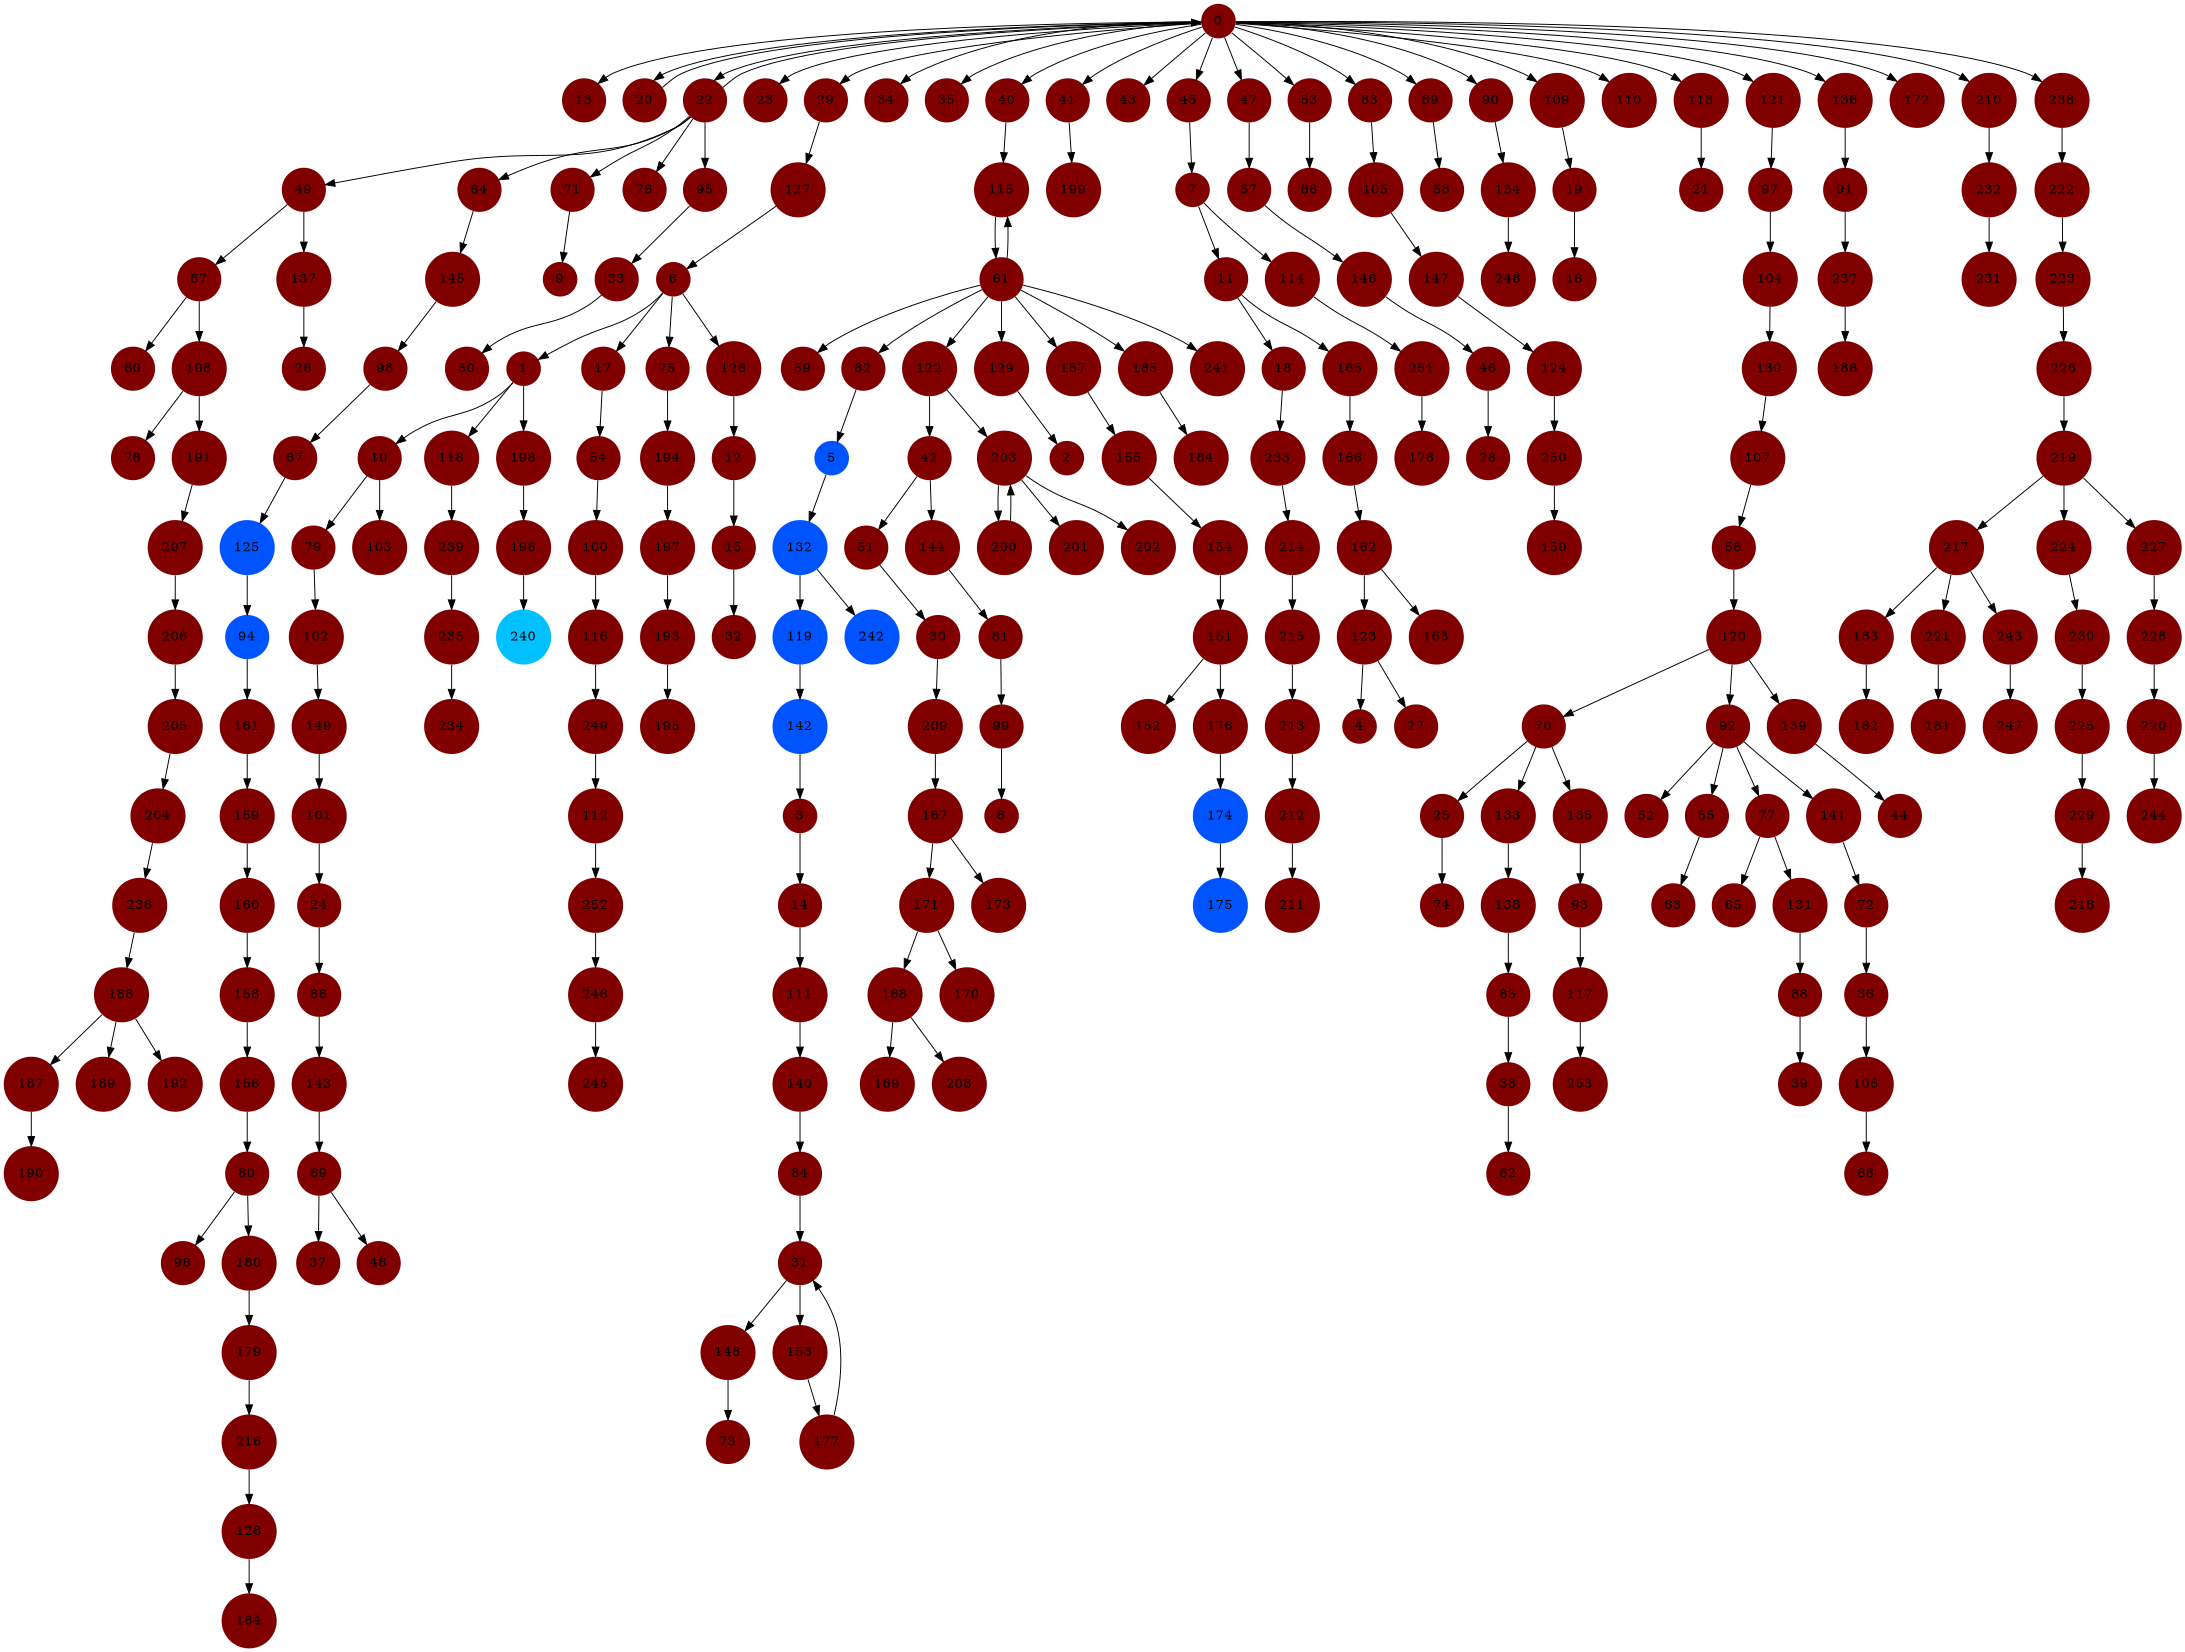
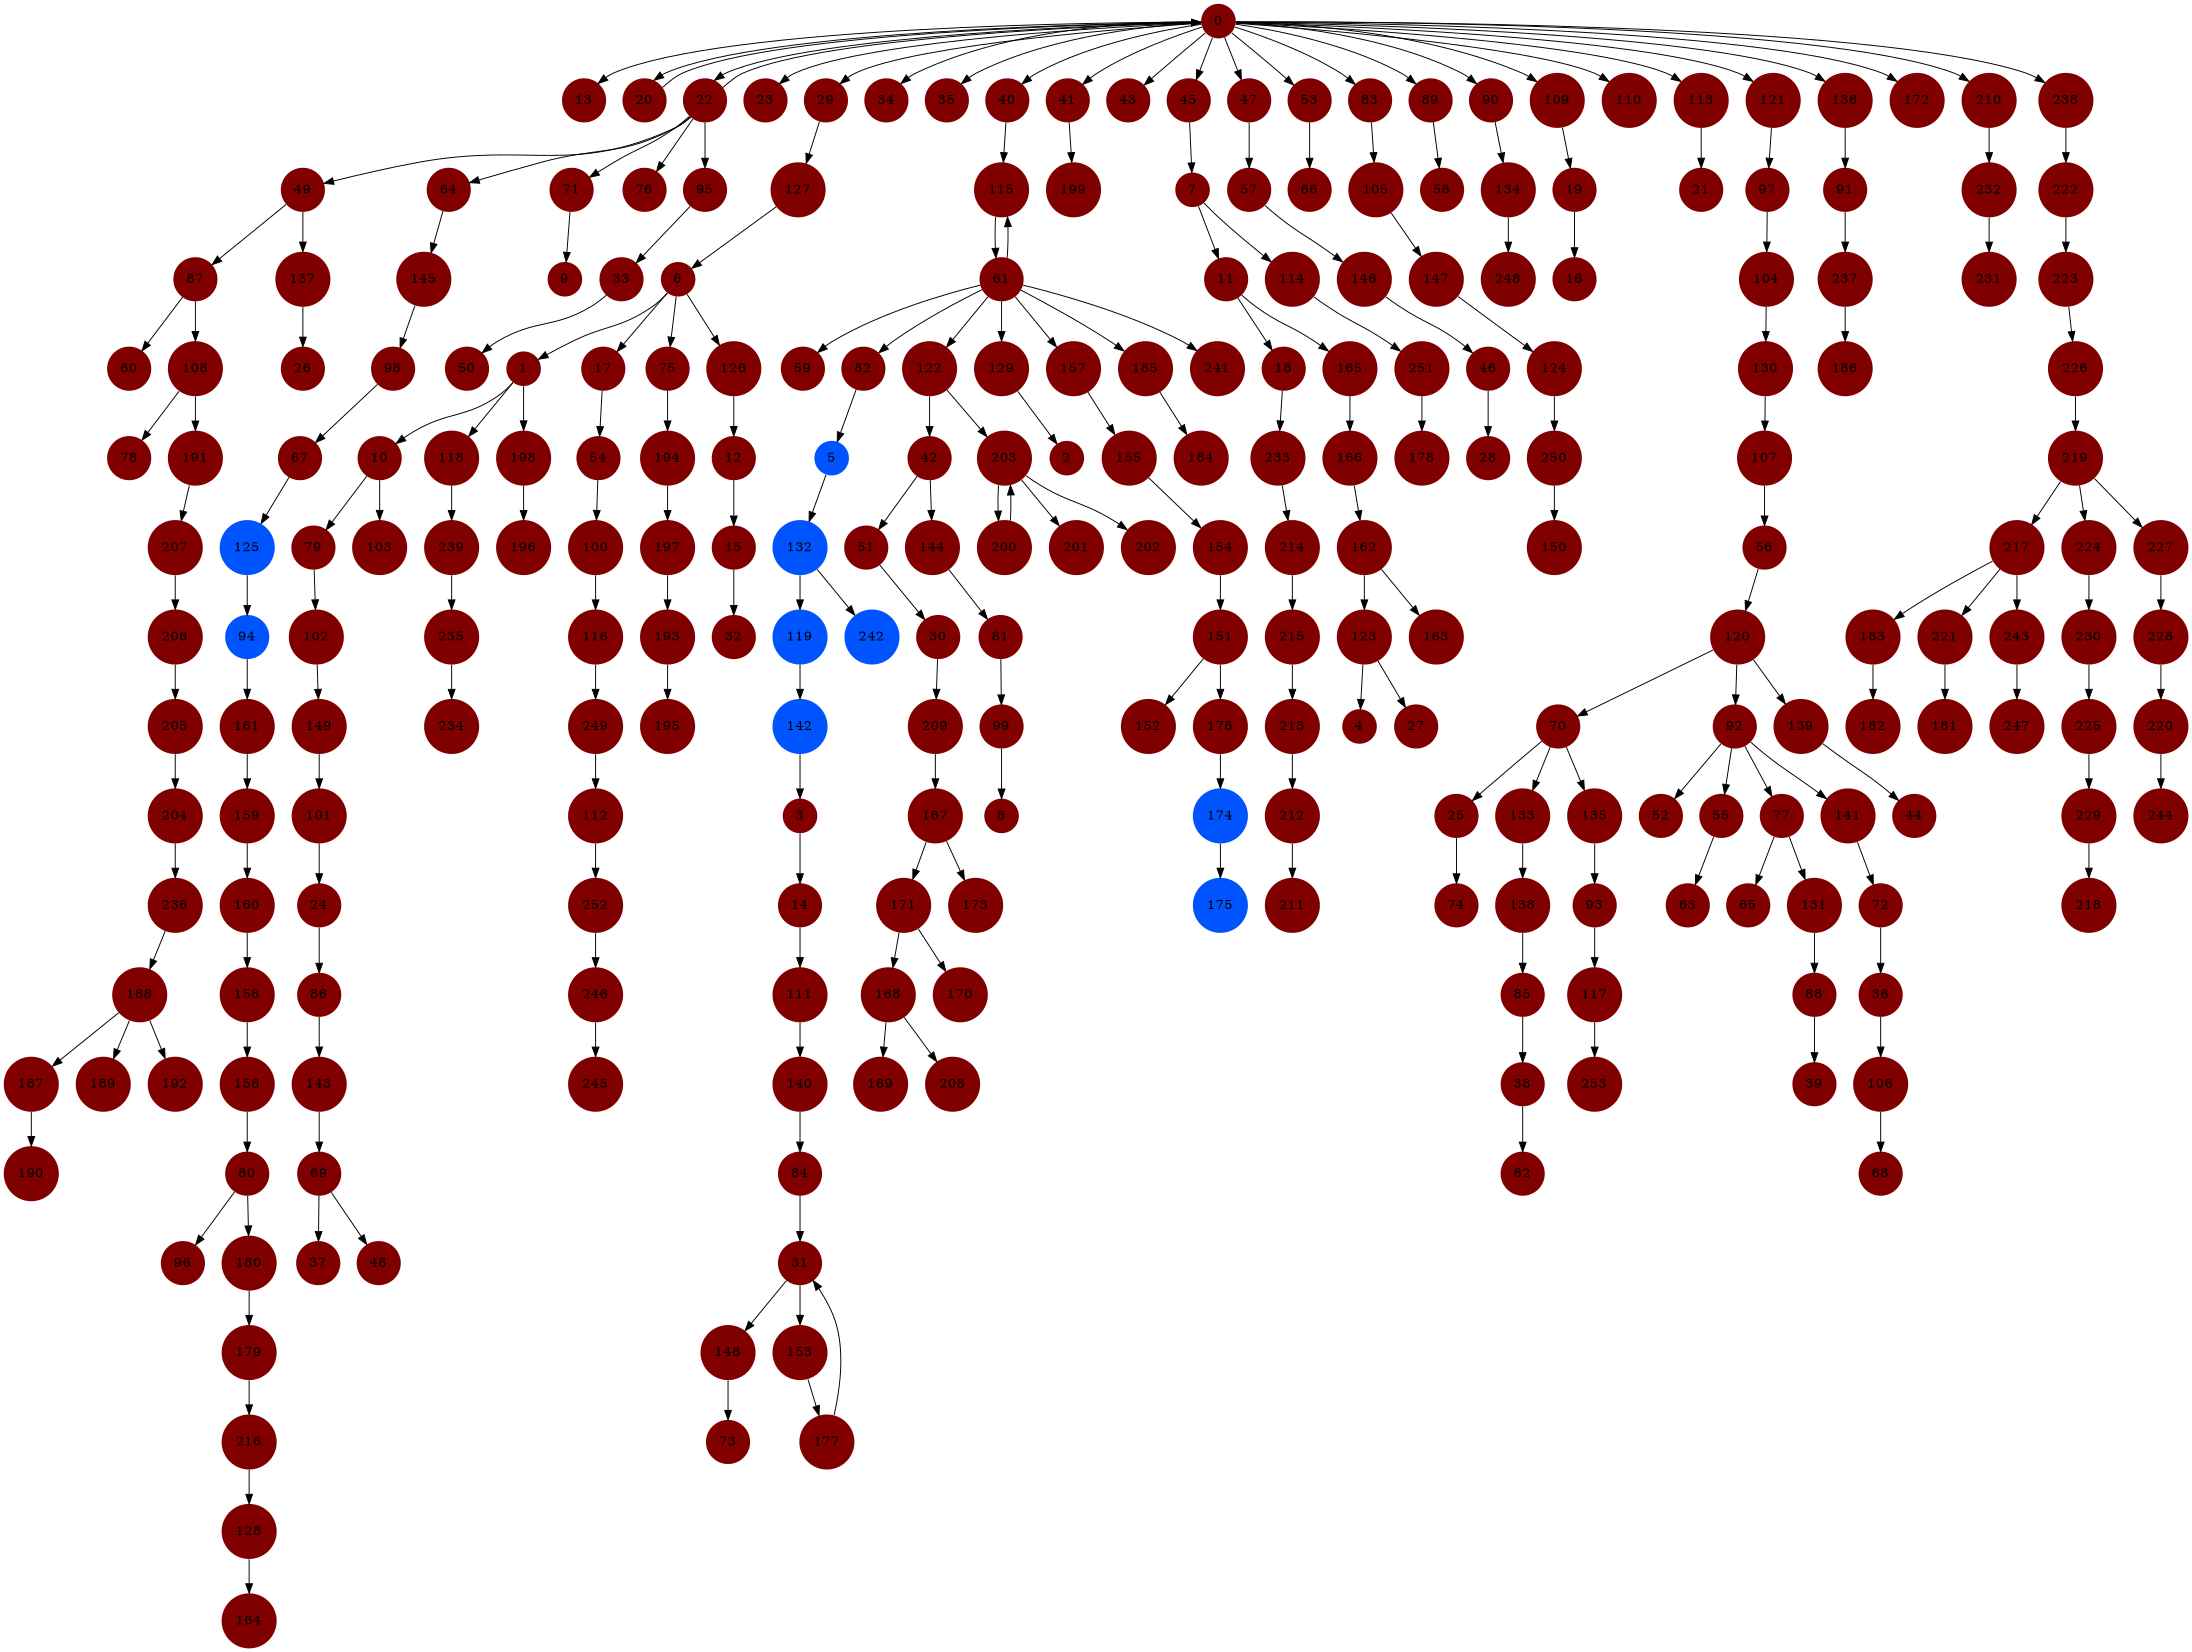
node "240": removed
